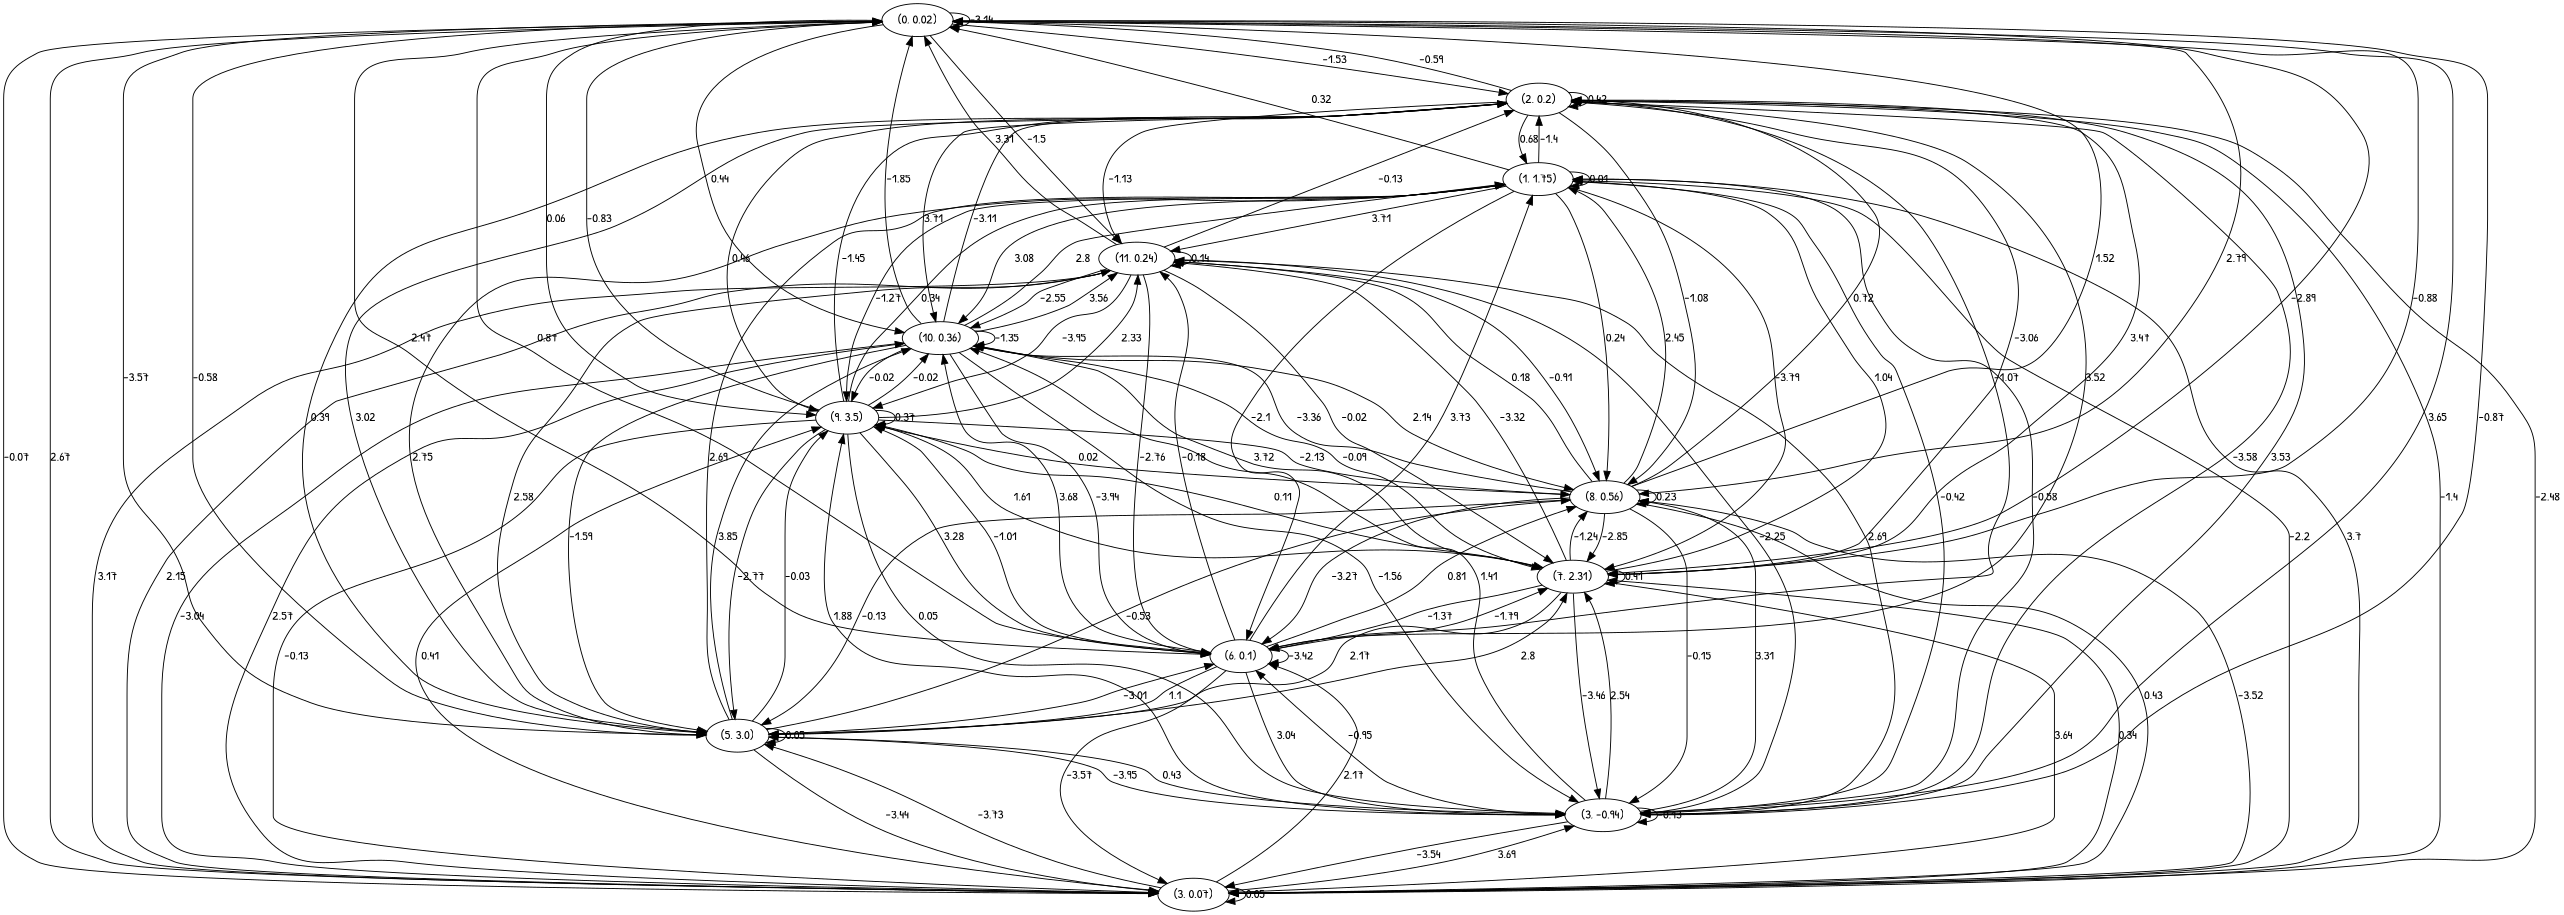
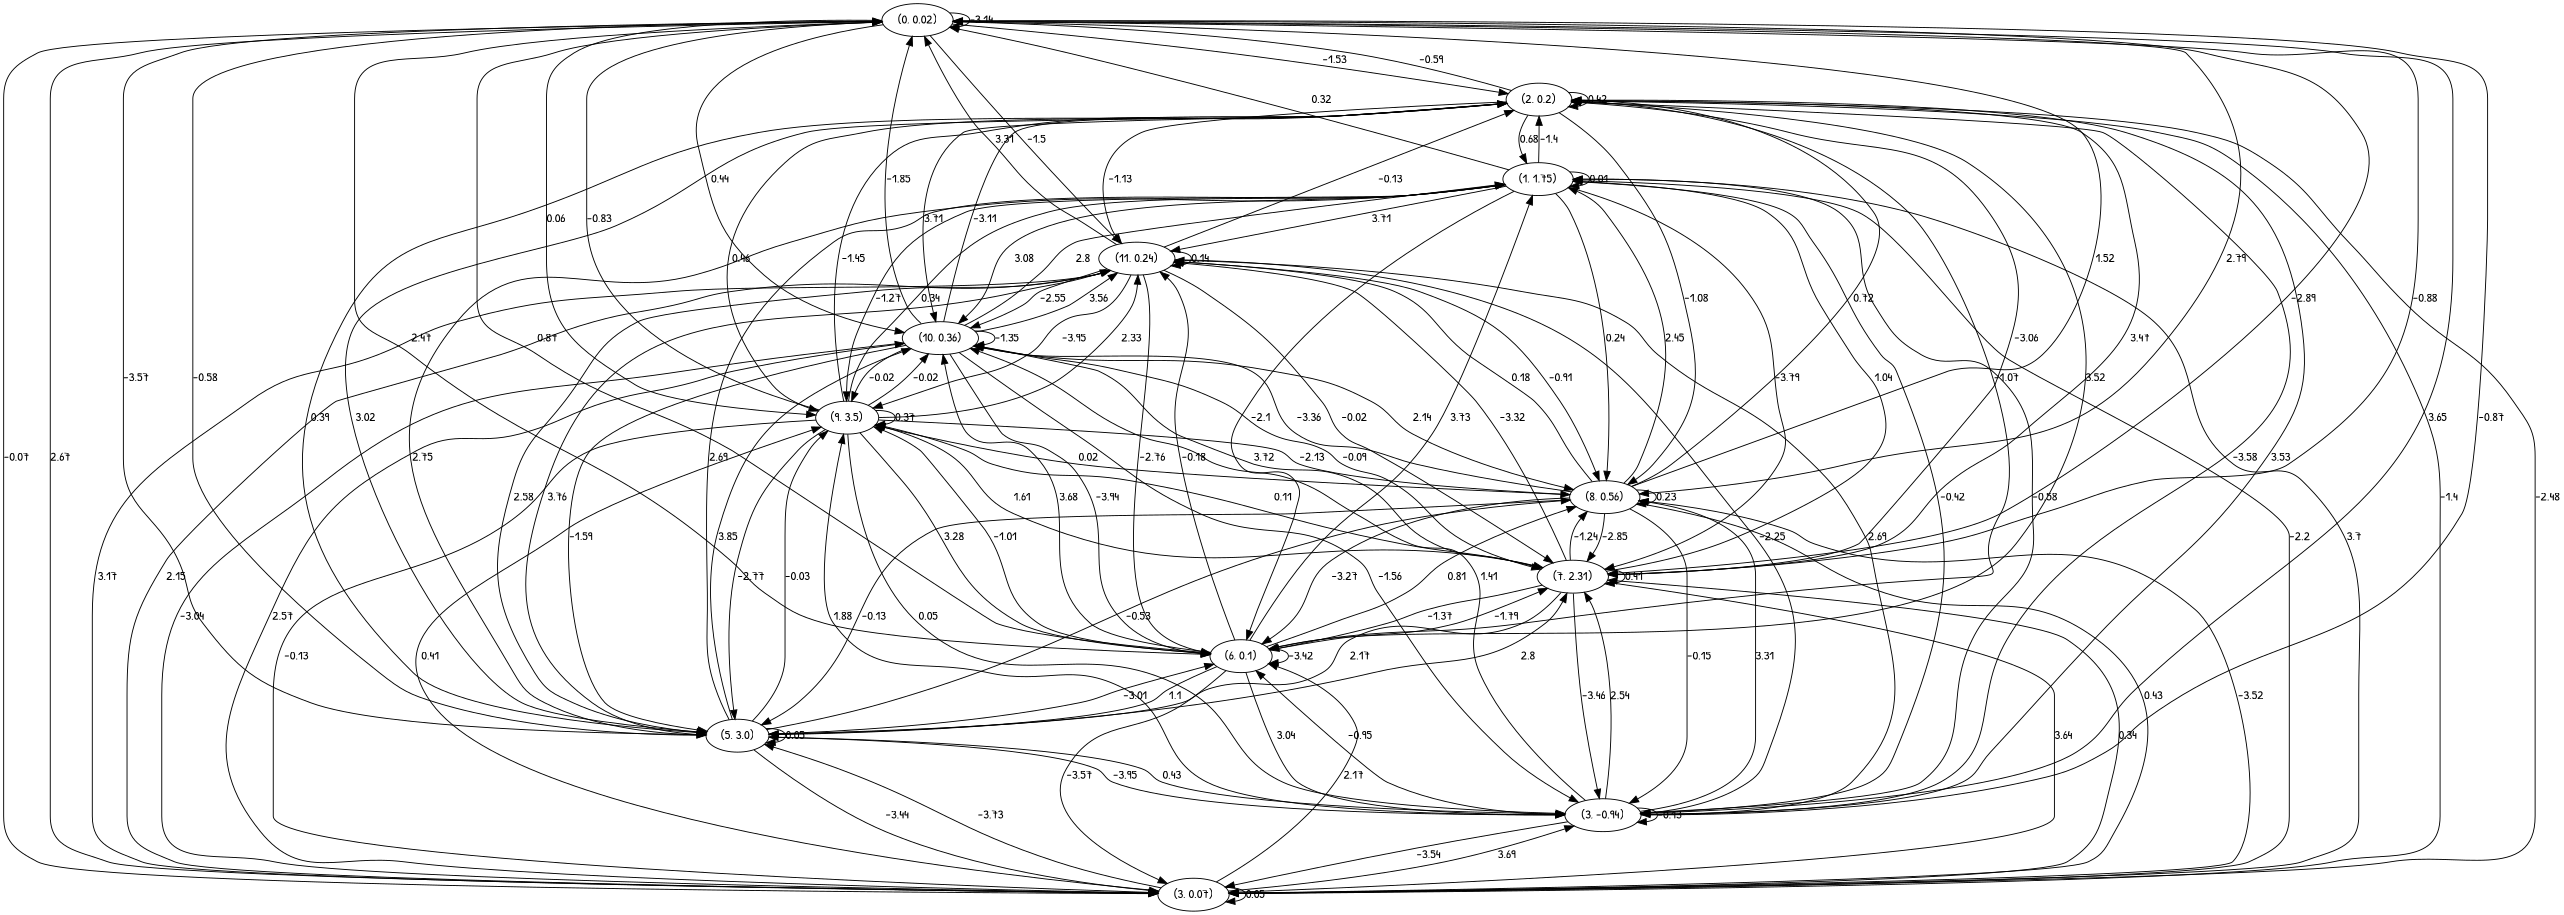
edge "(5, 3.0)" -> "(11, 0.24)": added, label "3.76"
